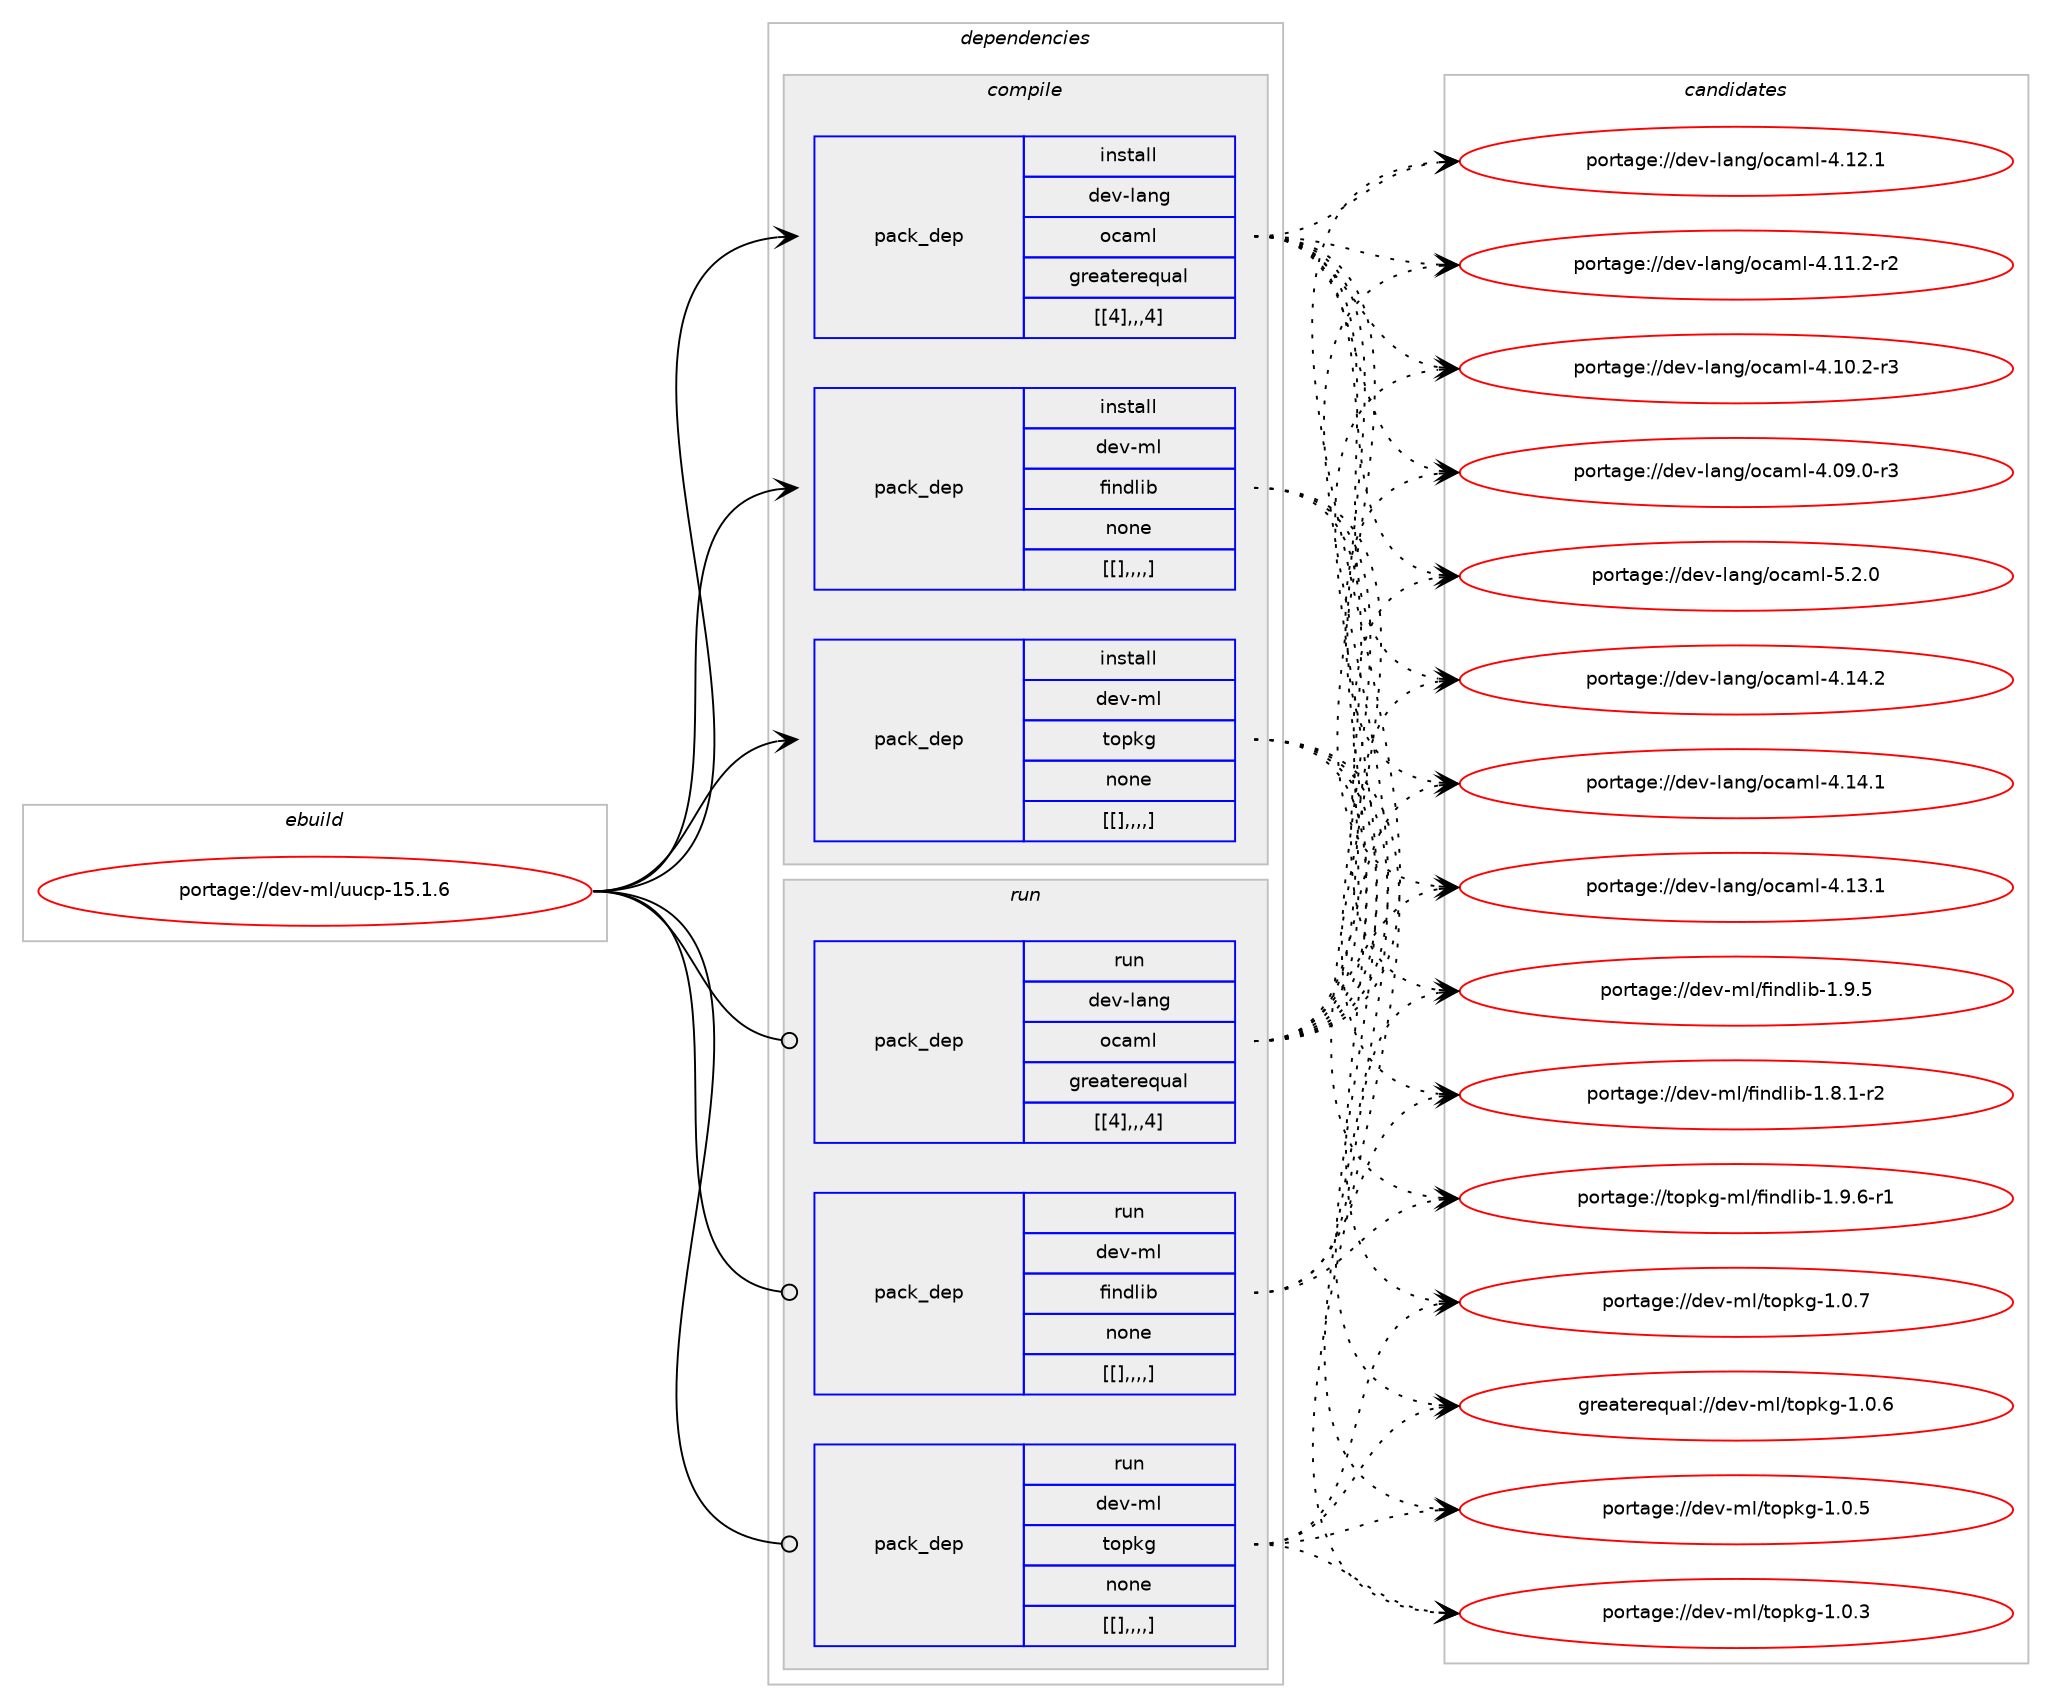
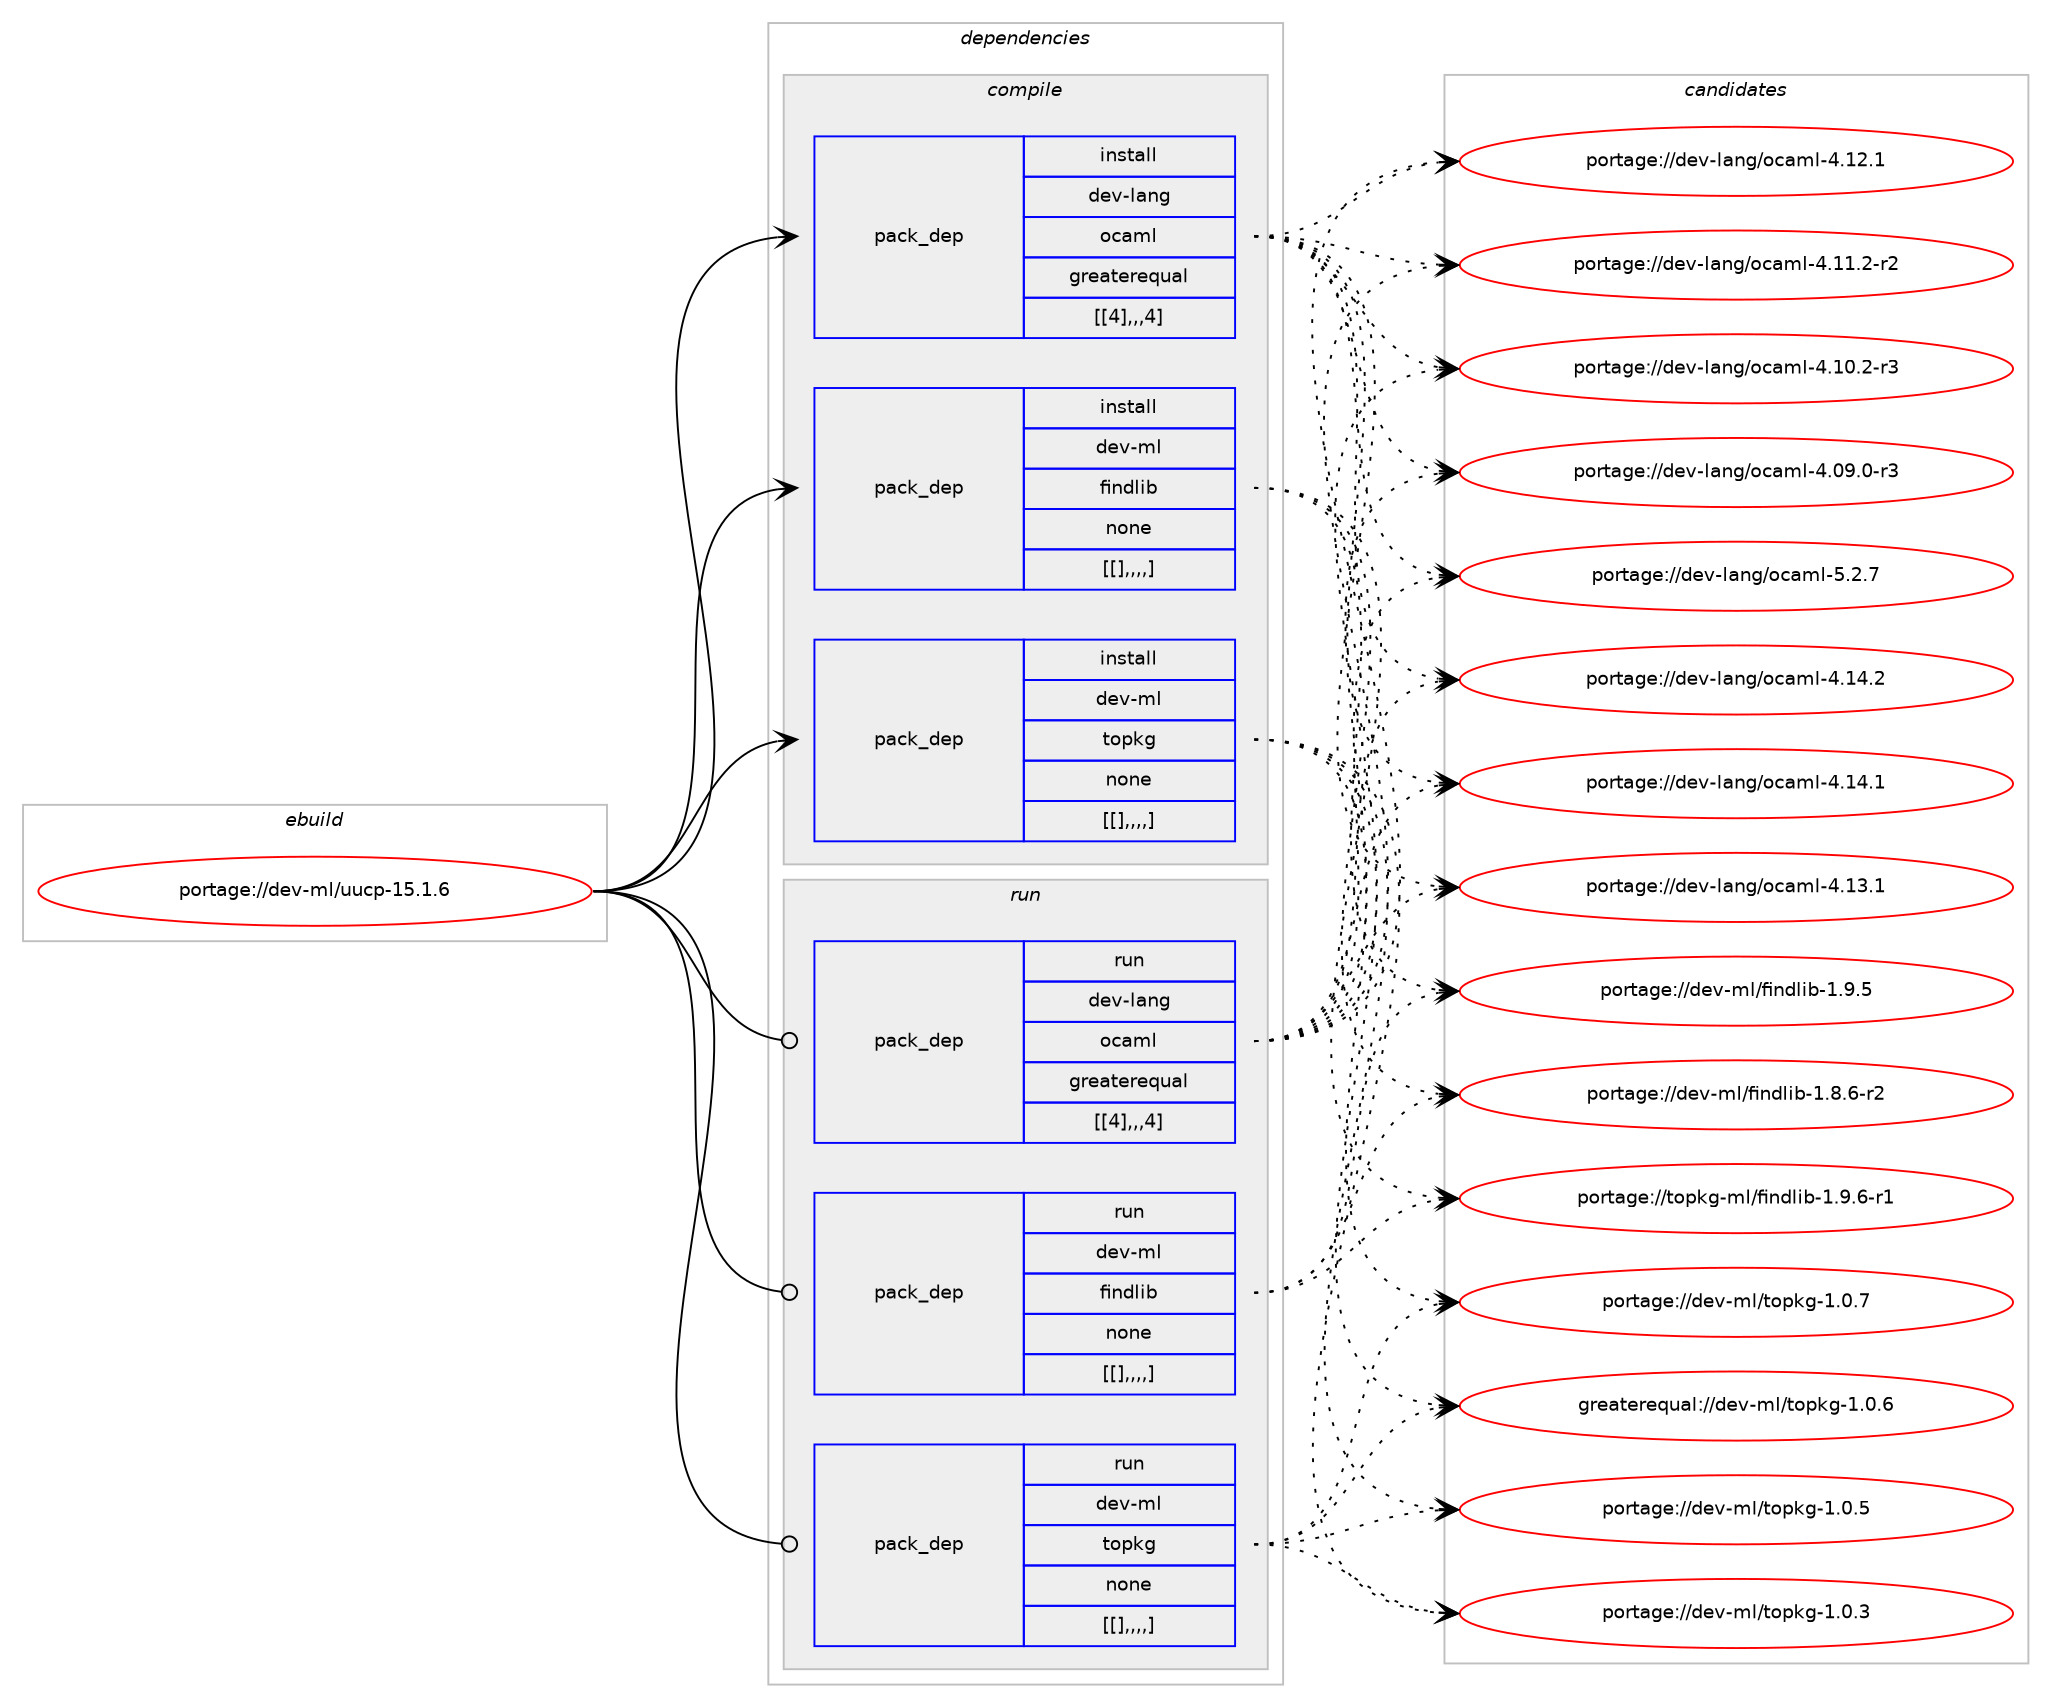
node "portage://dev-lang/ocaml-5.2.0": label "portage://dev-lang/ocaml-5.2.0" -> "portage://dev-lang/ocaml-5.2.7"
node "portage://dev-ml/findlib-1.8.1-r2": label "portage://dev-ml/findlib-1.8.1-r2" -> "portage://dev-ml/findlib-1.8.6-r2"
